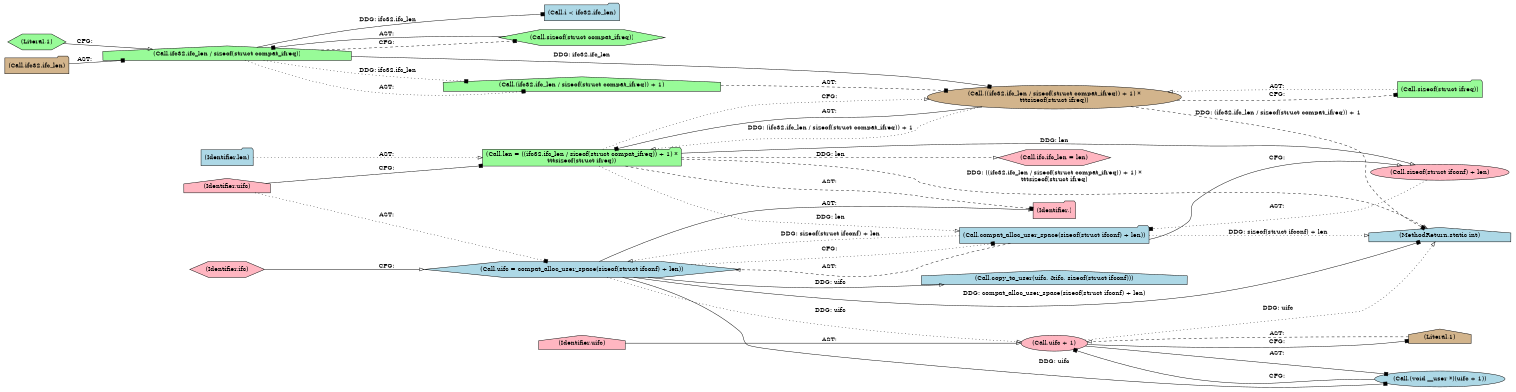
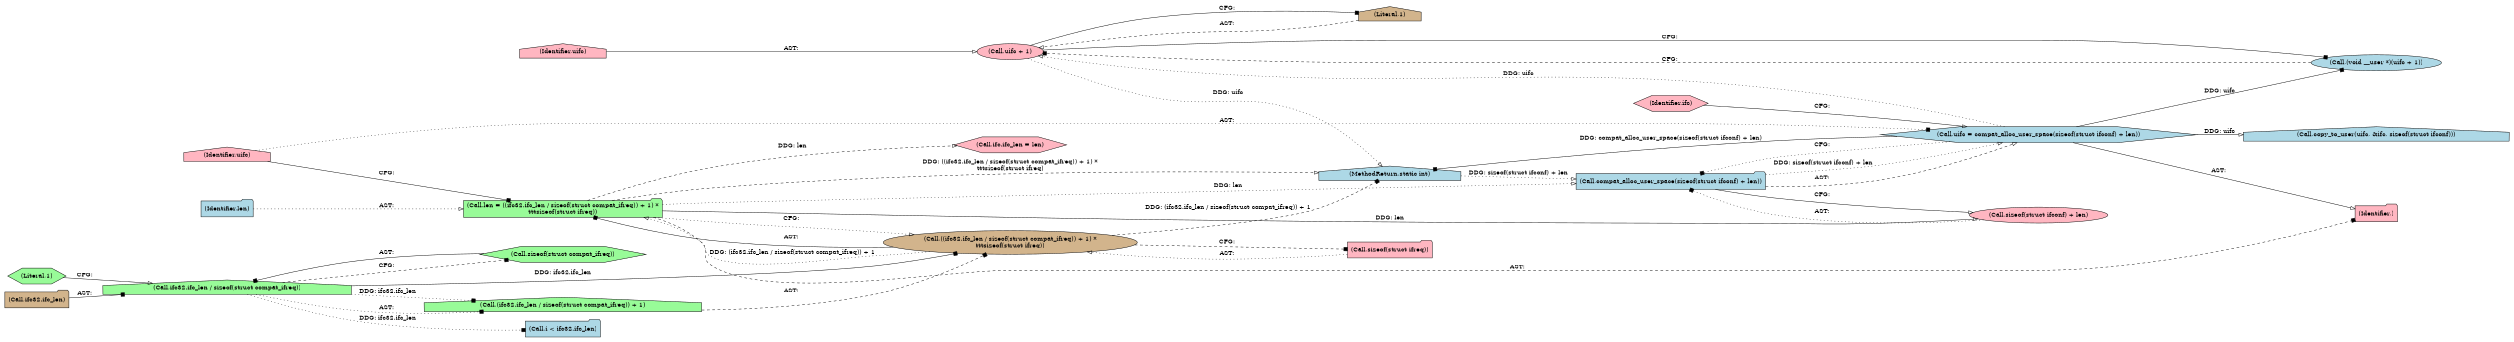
edge "(Call,ifc32.ifc_len / sizeof(struct compat_ifreq))" -> "(Call,i < ifc32.ifc_len)": style solid -> dotted
node "(Call,sizeof(struct ifreq))": fillcolor palegreen -> lightpink
edge "(Call,compat_alloc_user_space(sizeof(struct ifconf) + len))" -> "(MethodReturn,static int)": reversed
edge "(Call,uifc + 1)" -> "(Call,(void __user *)(uifc + 1))": label "AST: " -> "CFG: "
edge "(Call,(void __user *)(uifc + 1))" -> "(Call,uifc + 1)": style solid -> dashed
